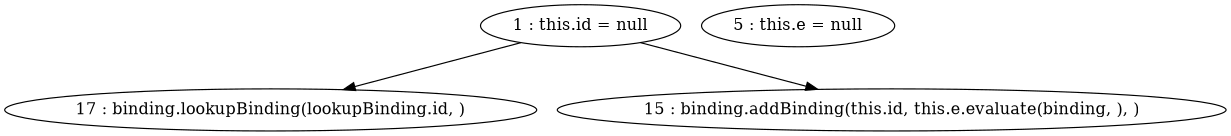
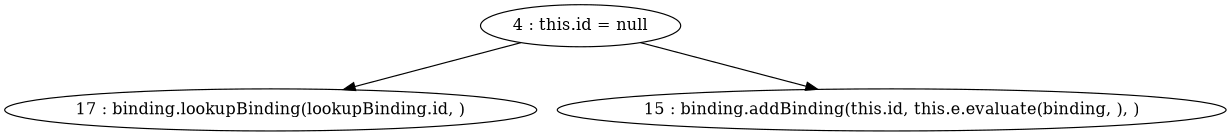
node "1 : this.id = null": label "1 : this.id = null" -> "4 : this.id = null"
node "5 : this.e = null": removed
